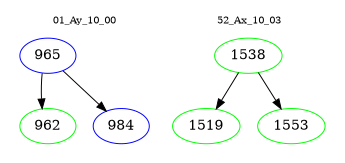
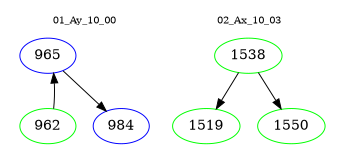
cluster "52_Ax_10_03": label "52_Ax_10_03" -> "02_Ax_10_03"
edge "965" -> "962": reversed
node "1553": label "1553" -> "1550"
